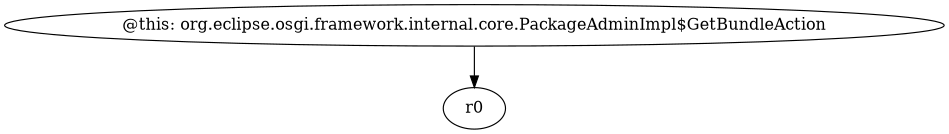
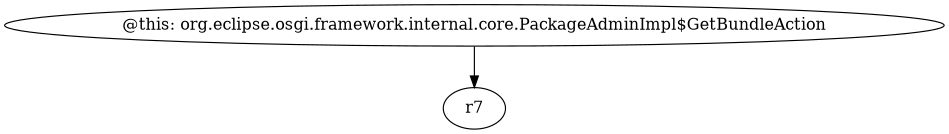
node "r0": label "r0" -> "r7"
